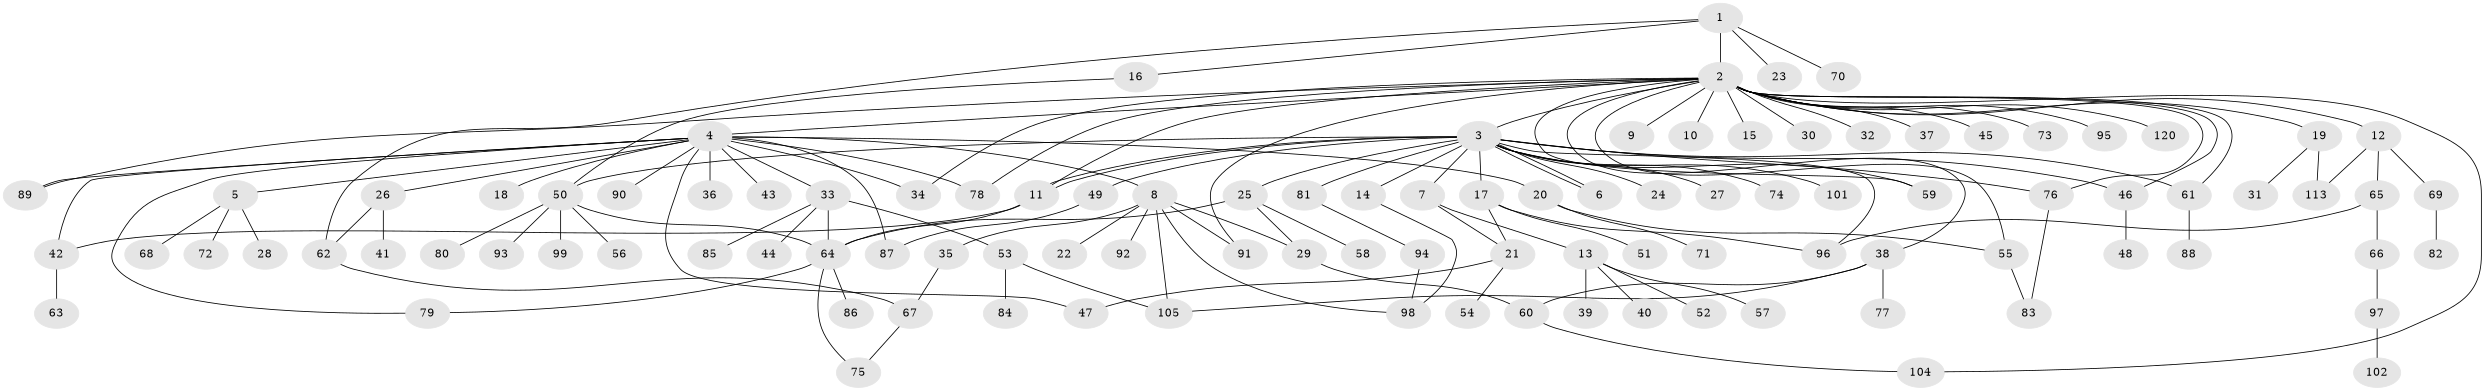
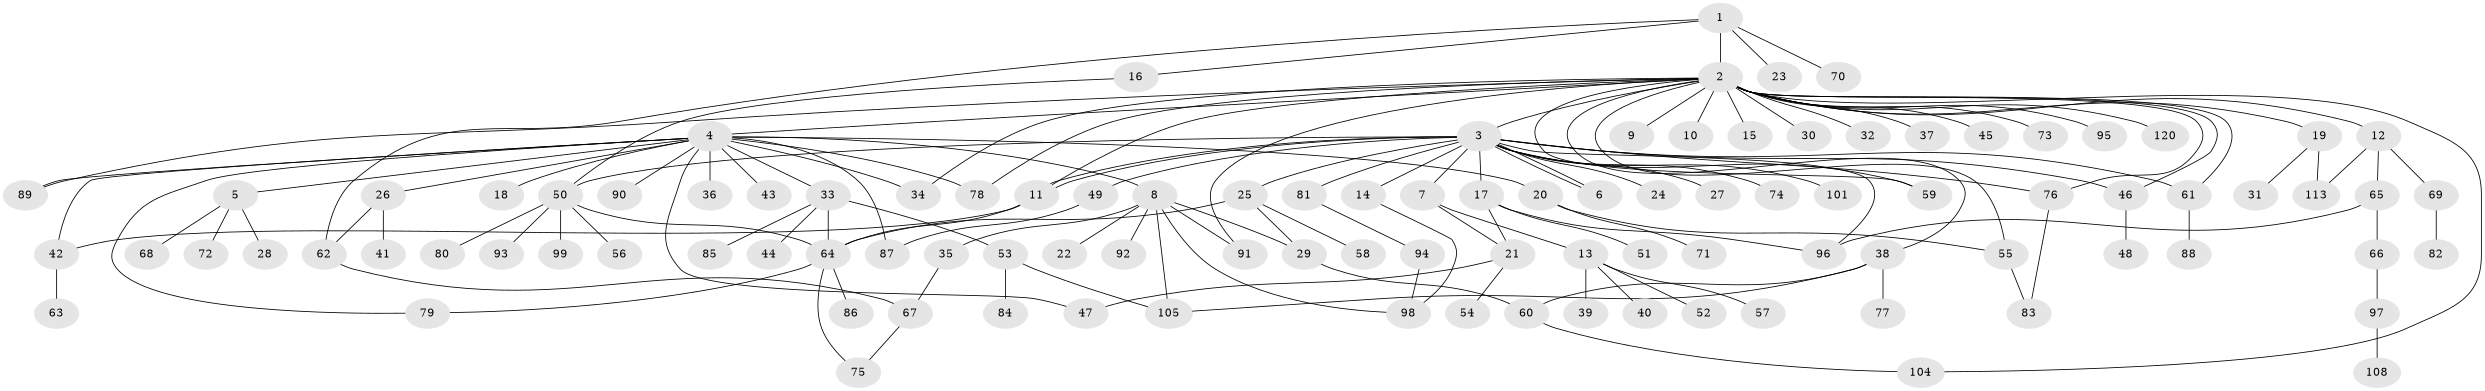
node "102": label "102" -> "108"
